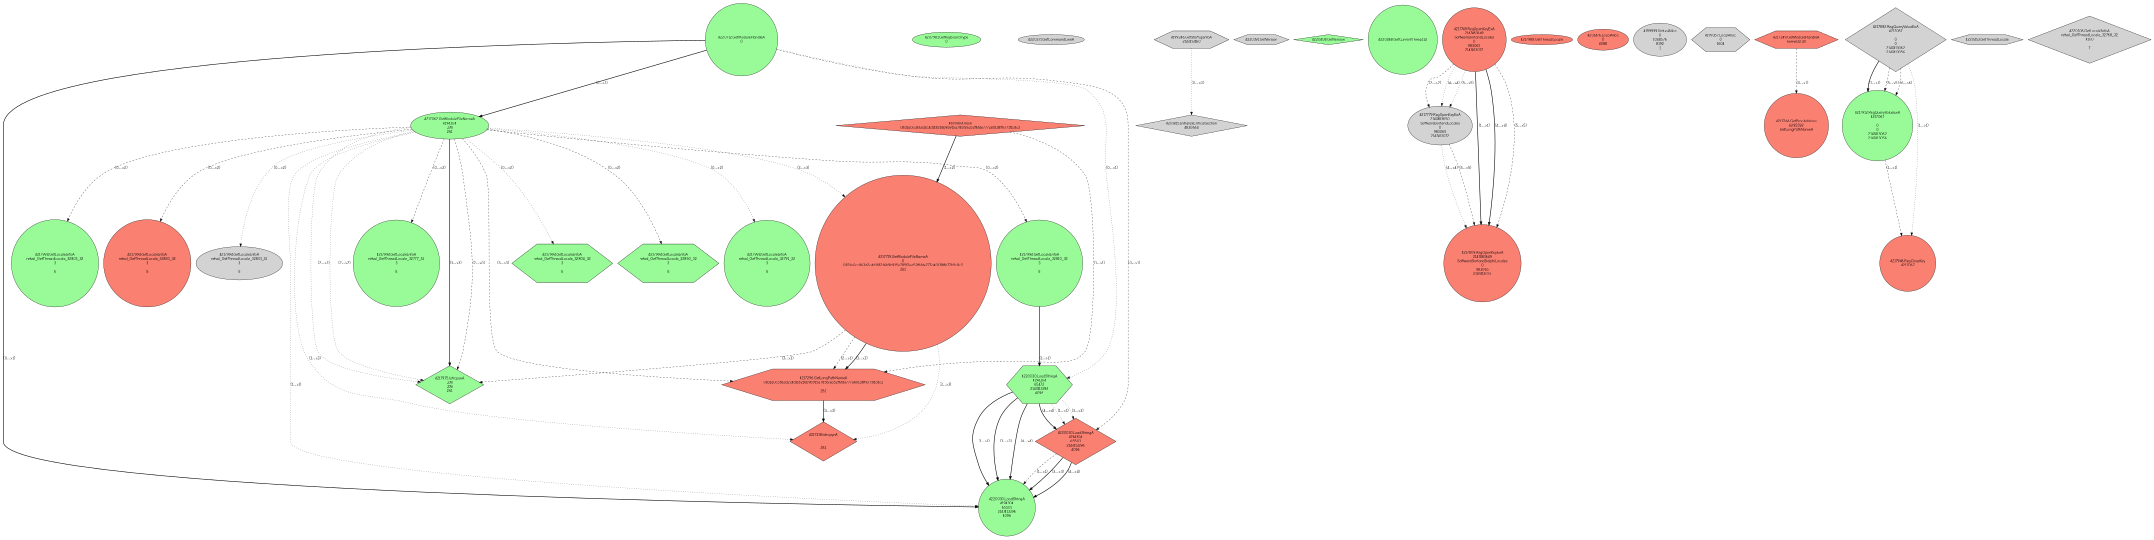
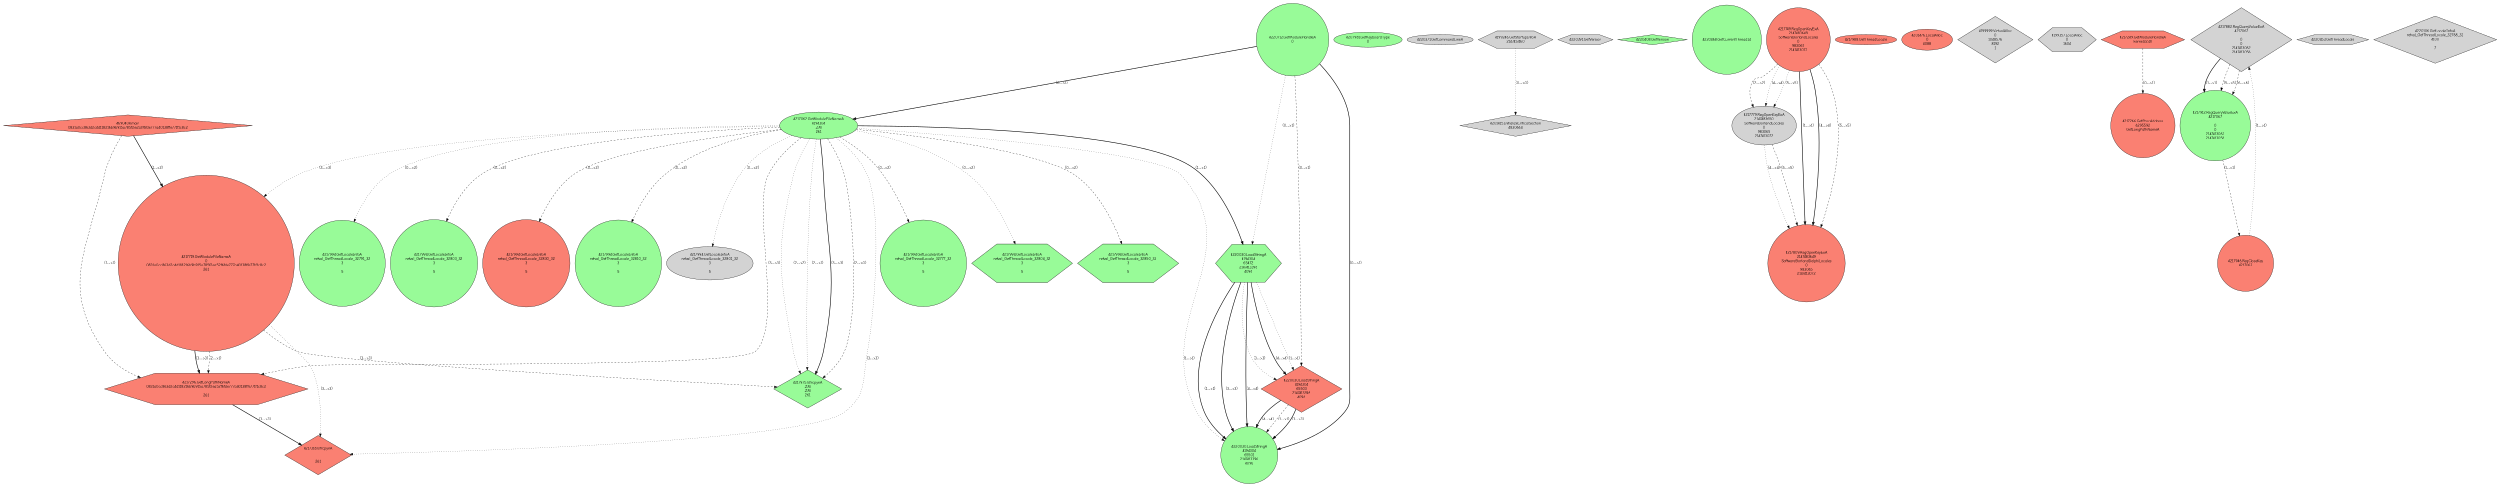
node "4199999.VirtualAlloc 0 1048576 8192 1": shape ellipse -> diamond
edge "4217882.RegQueryValueExA 4217067 0 0 2147413062 2147413056" -> "4217946.RegCloseKey 4217067": reversed
edge "4217994.GetLocaleInfoA retval_GetThreadLocale_32810_32 3 5" -> "4220030.LoadStringA 4194304 65472 2147413396 4096": now "4217062.GetModuleFileNameA 4194304 .ZM 261" -> "4220030.LoadStringA 4194304 65472 2147413396 4096"
